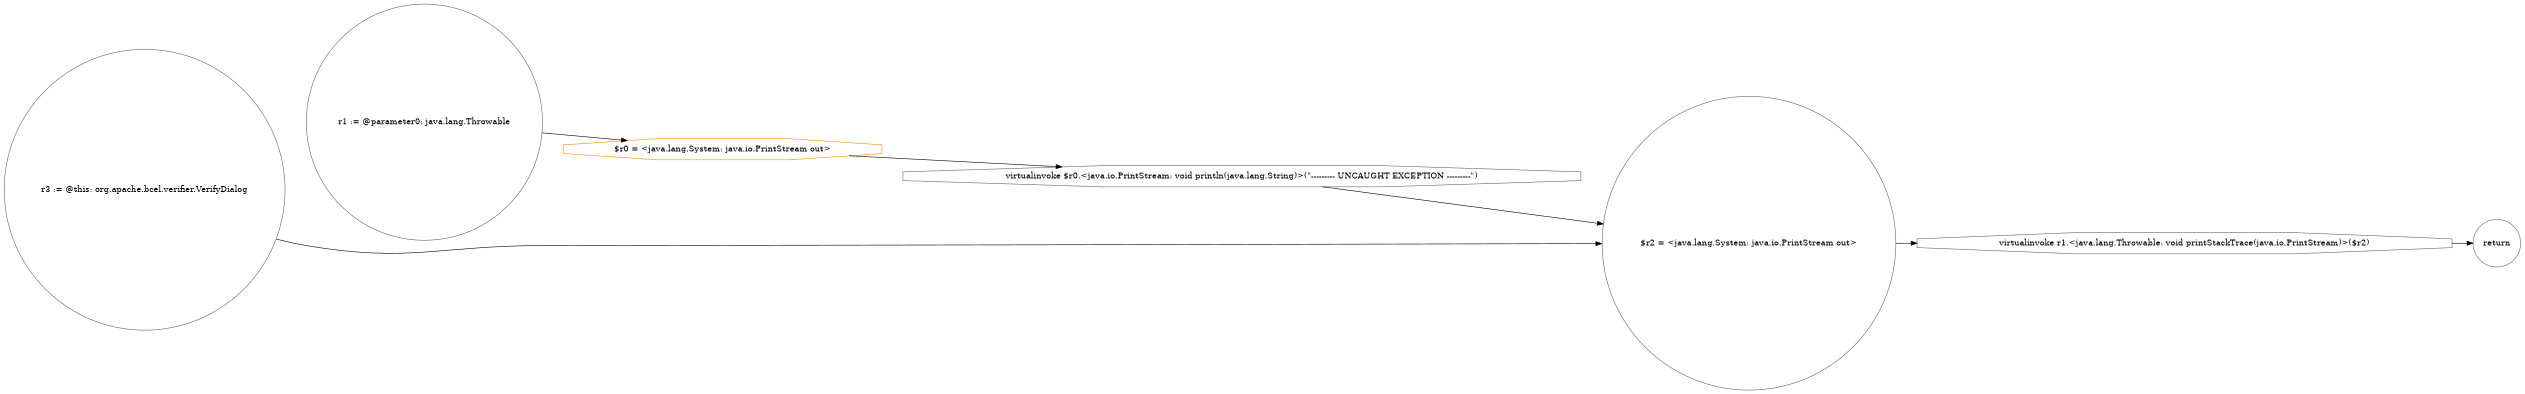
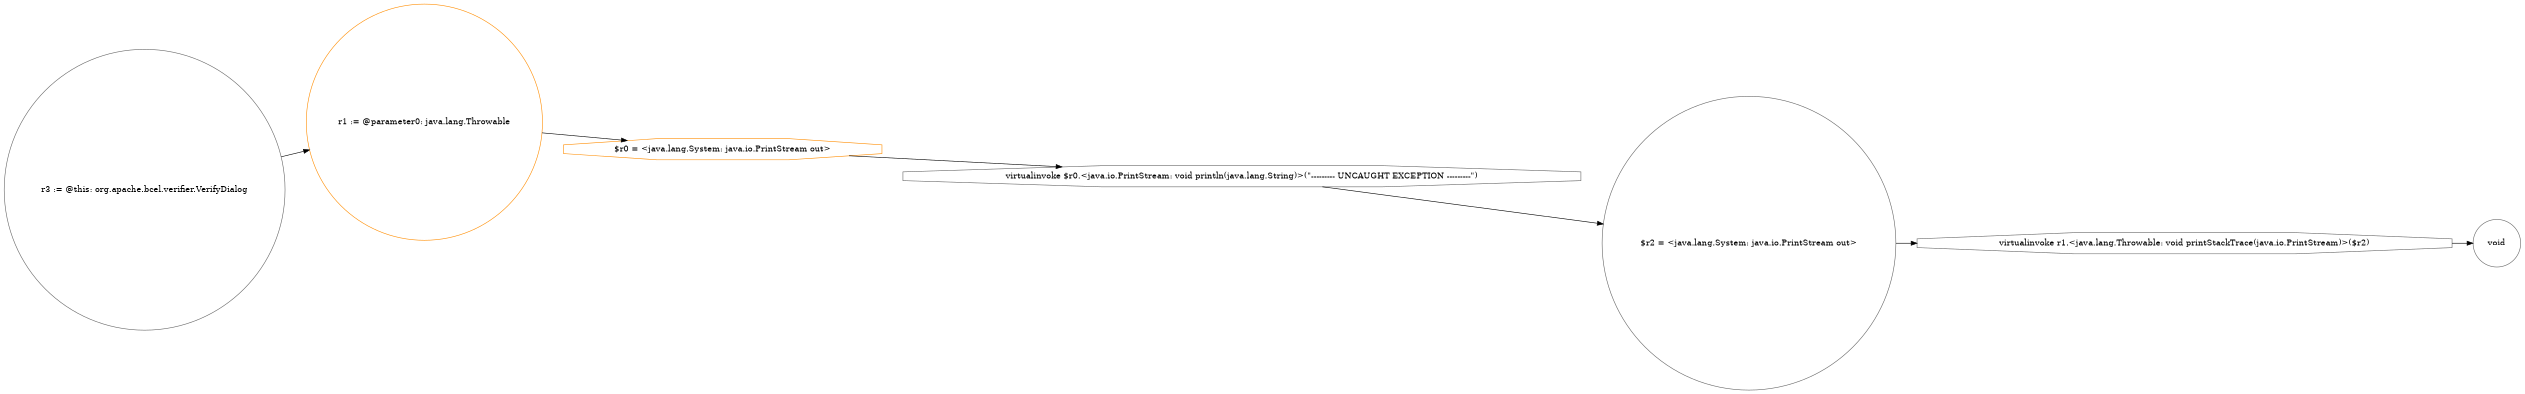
node "r1 := @parameter0: java.lang.Throwable": color gray40 -> darkorange
node "return": label "return" -> "void"
edge "r3 := @this: org.apache.bcel.verifier.VerifyDialog" -> "$r2 = <java.lang.System: java.io.PrintStream out>": now "r3 := @this: org.apache.bcel.verifier.VerifyDialog" -> "r1 := @parameter0: java.lang.Throwable"
